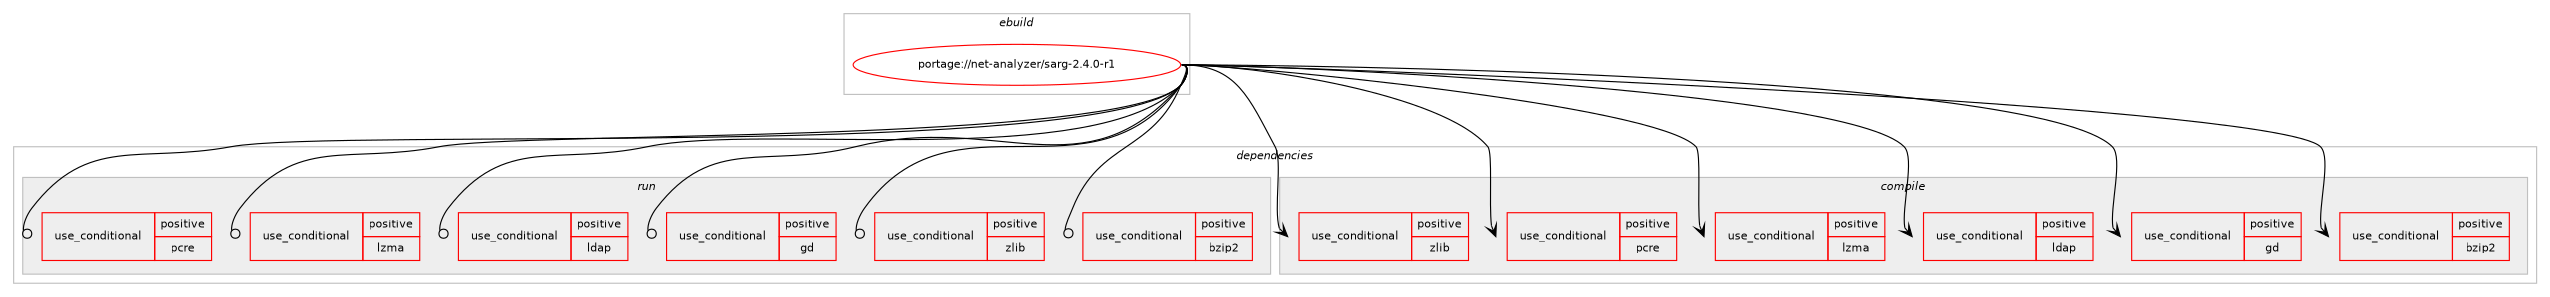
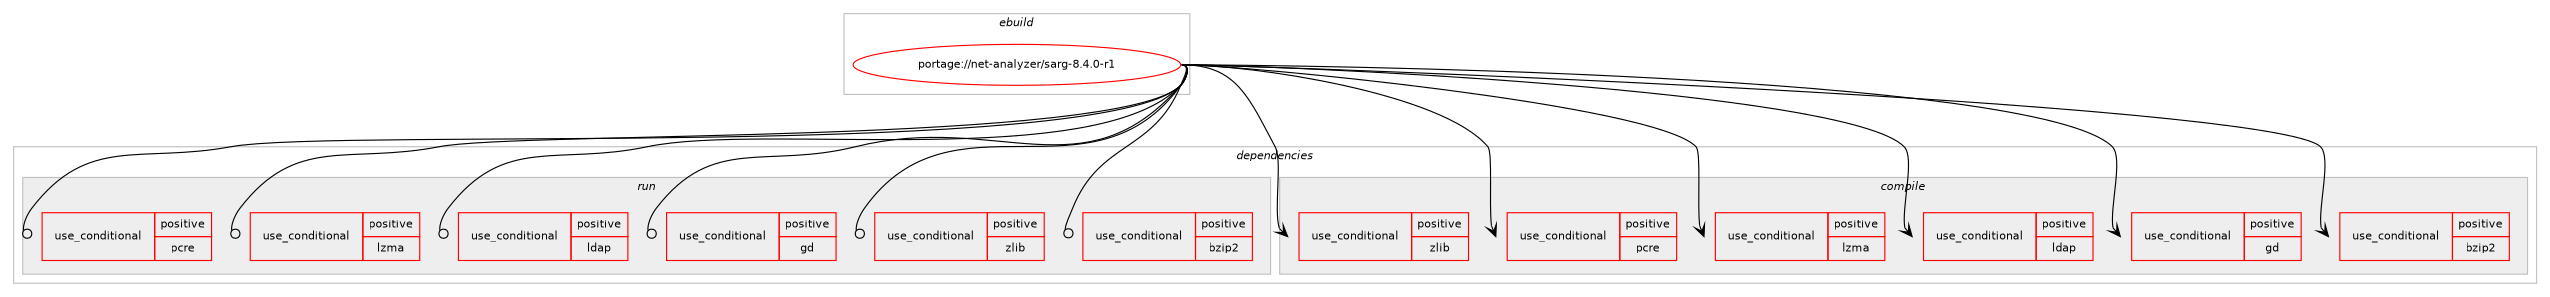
node "portage://net-analyzer/sarg-2.4.0-r1": label "portage://net-analyzer/sarg-2.4.0-r1" -> "portage://net-analyzer/sarg-8.4.0-r1"
